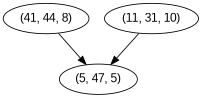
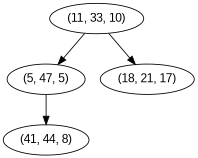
node "(11, 31, 10)": label "(11, 31, 10)" -> "(11, 33, 10)"
edge "(41, 44, 8)" -> "(5, 47, 5)": reversed
node "(18, 21, 17)": added
